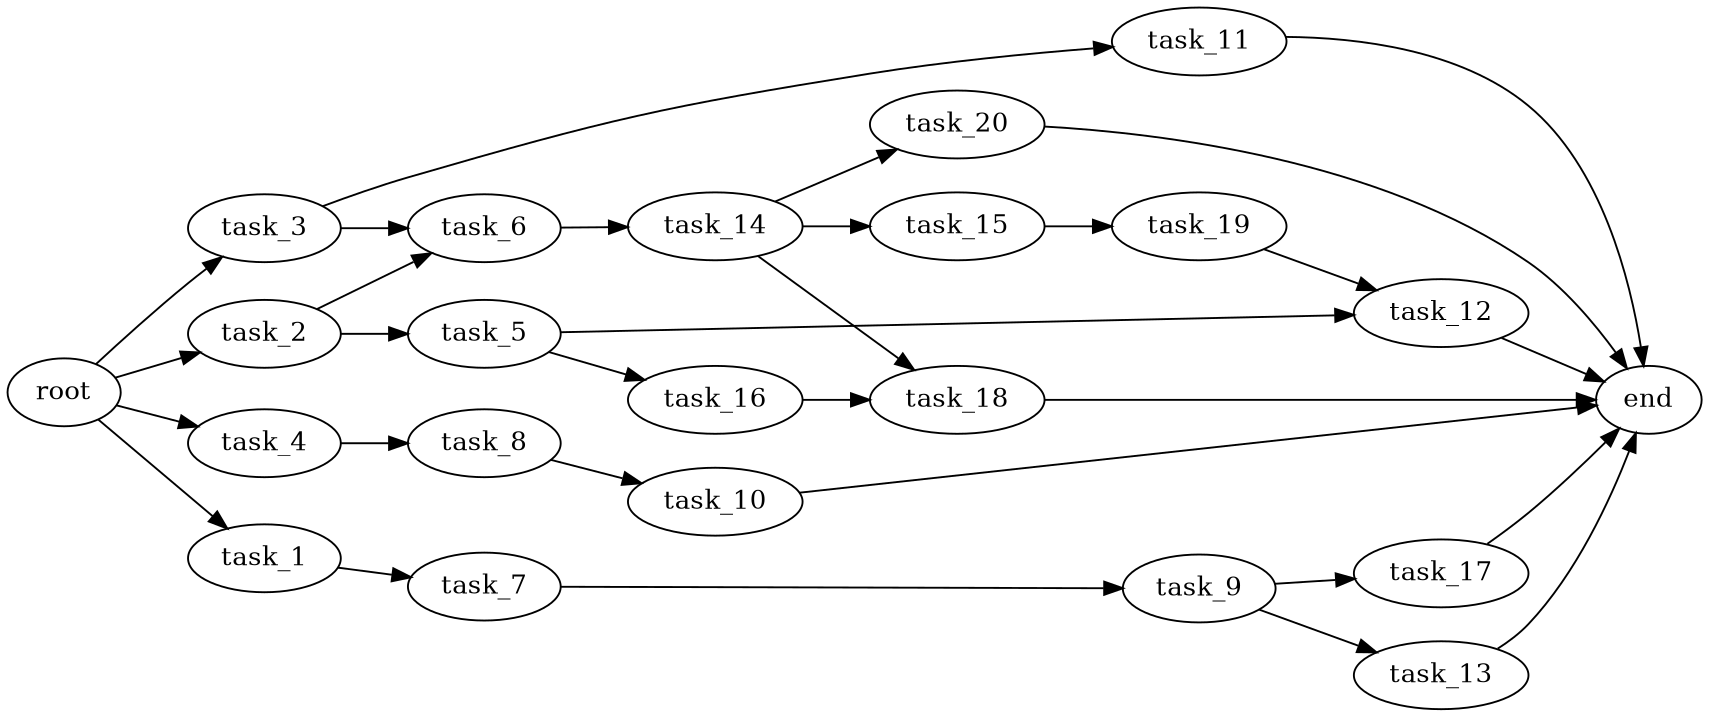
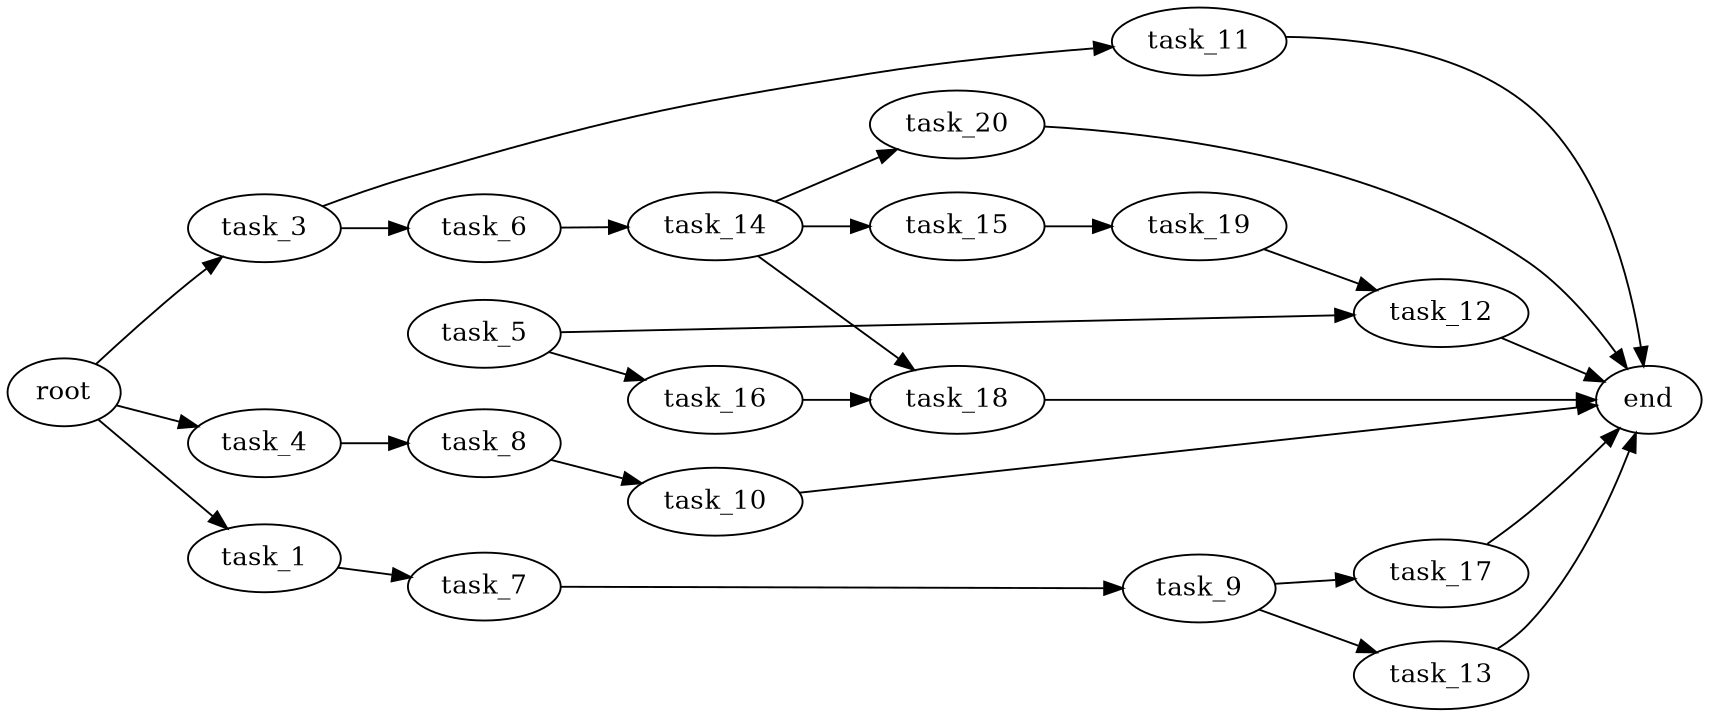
node "task_2": removed
